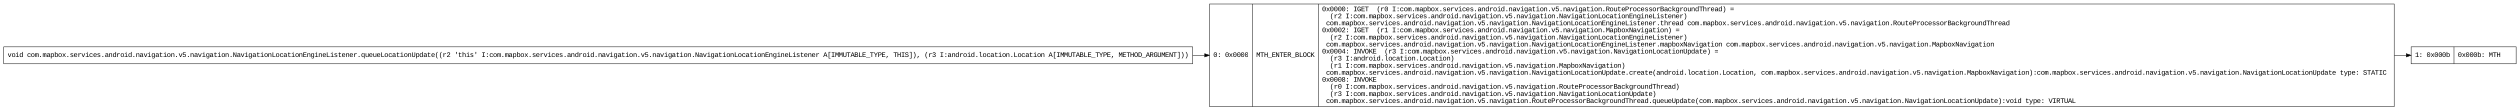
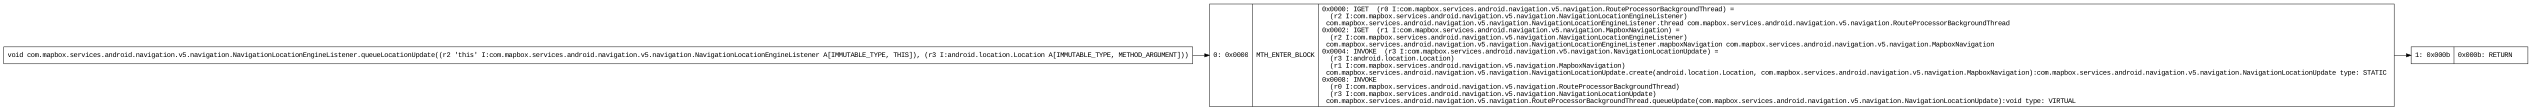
node "1: 0x000b": text "0x000b: MTH" -> "0x000b: RETURN"
